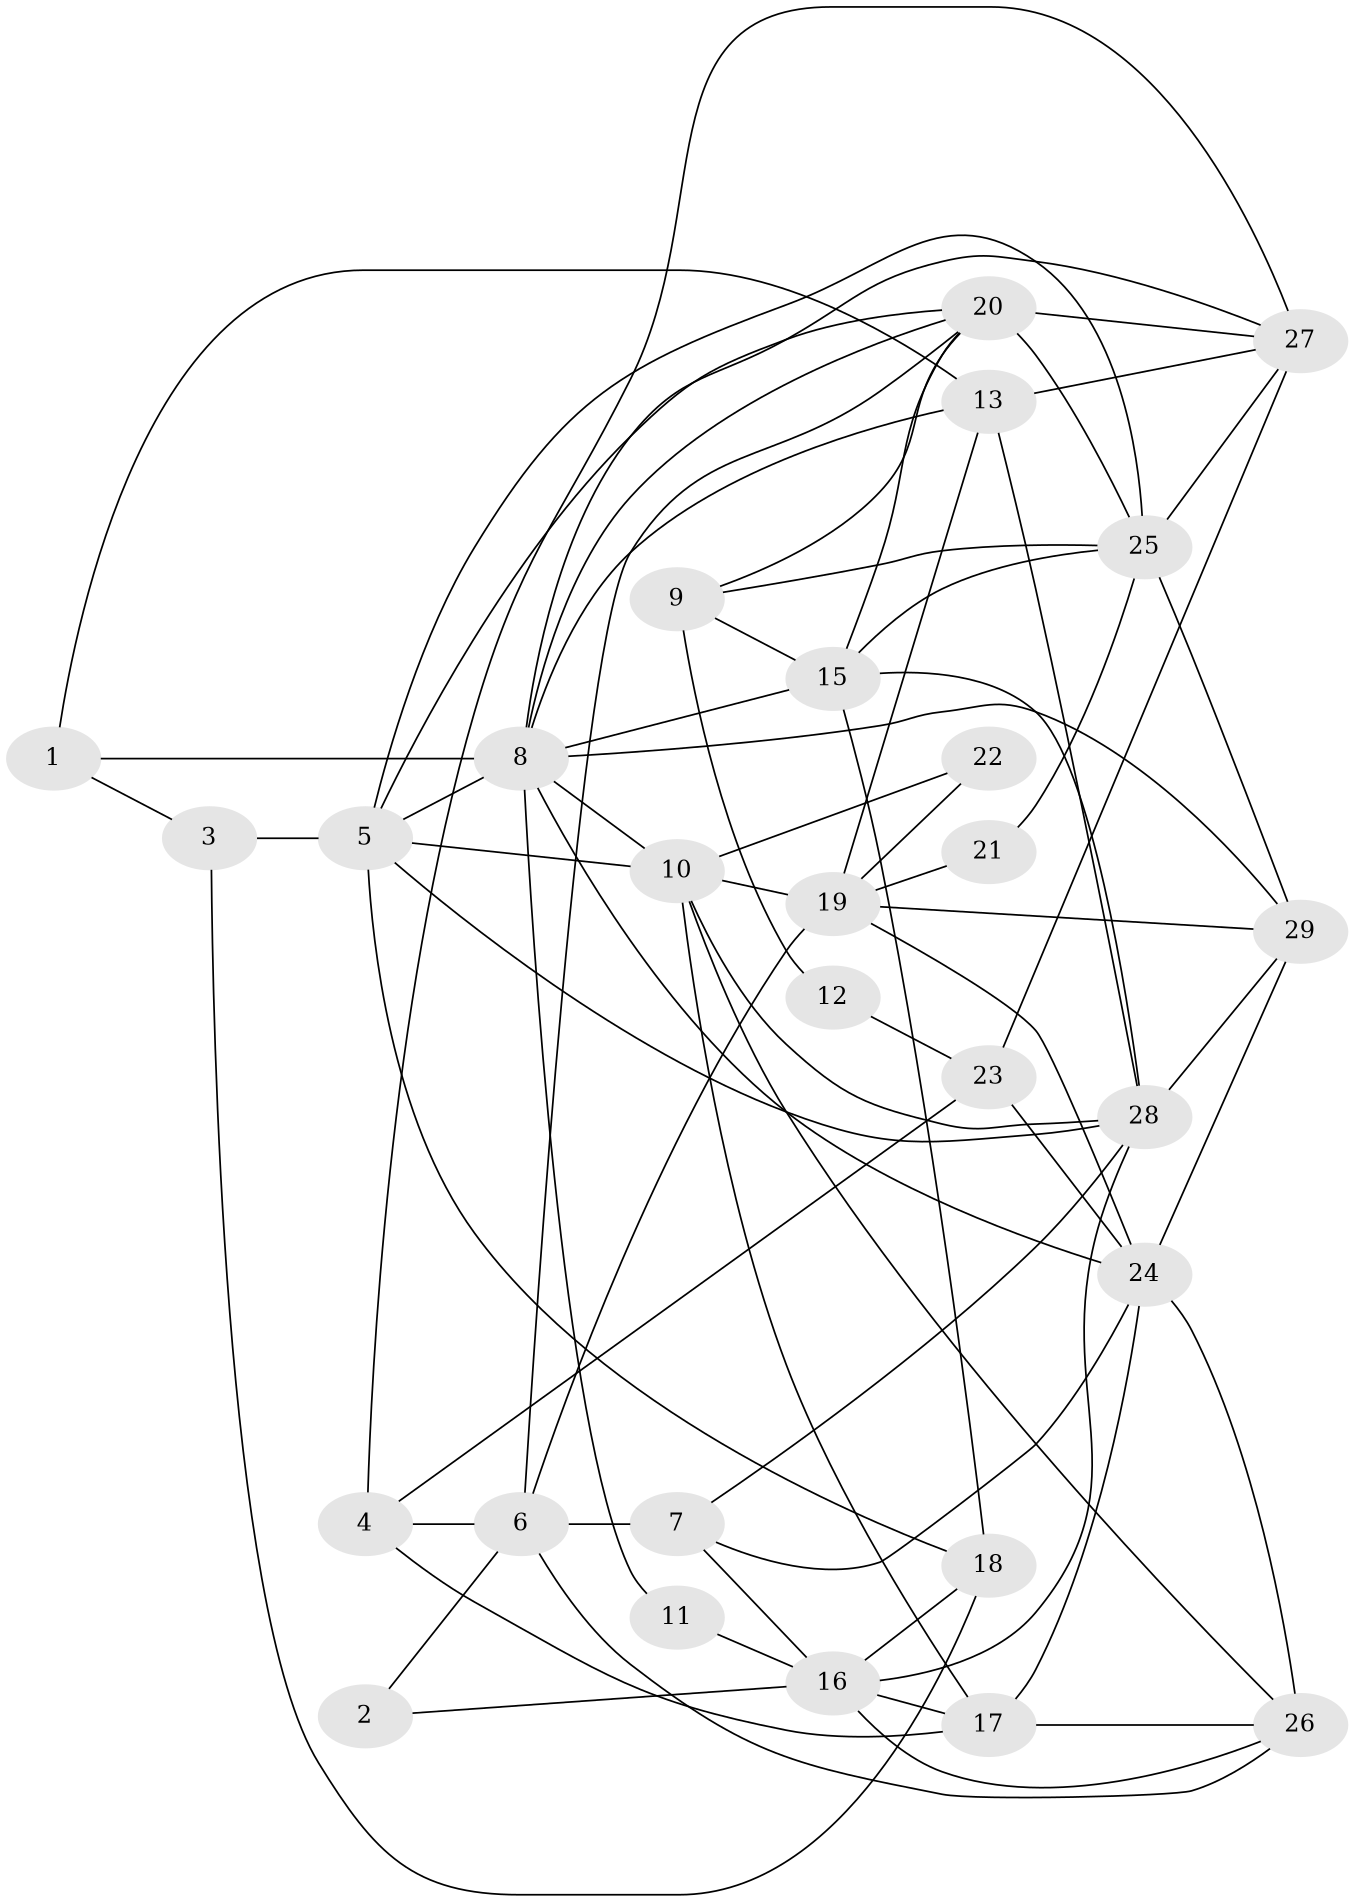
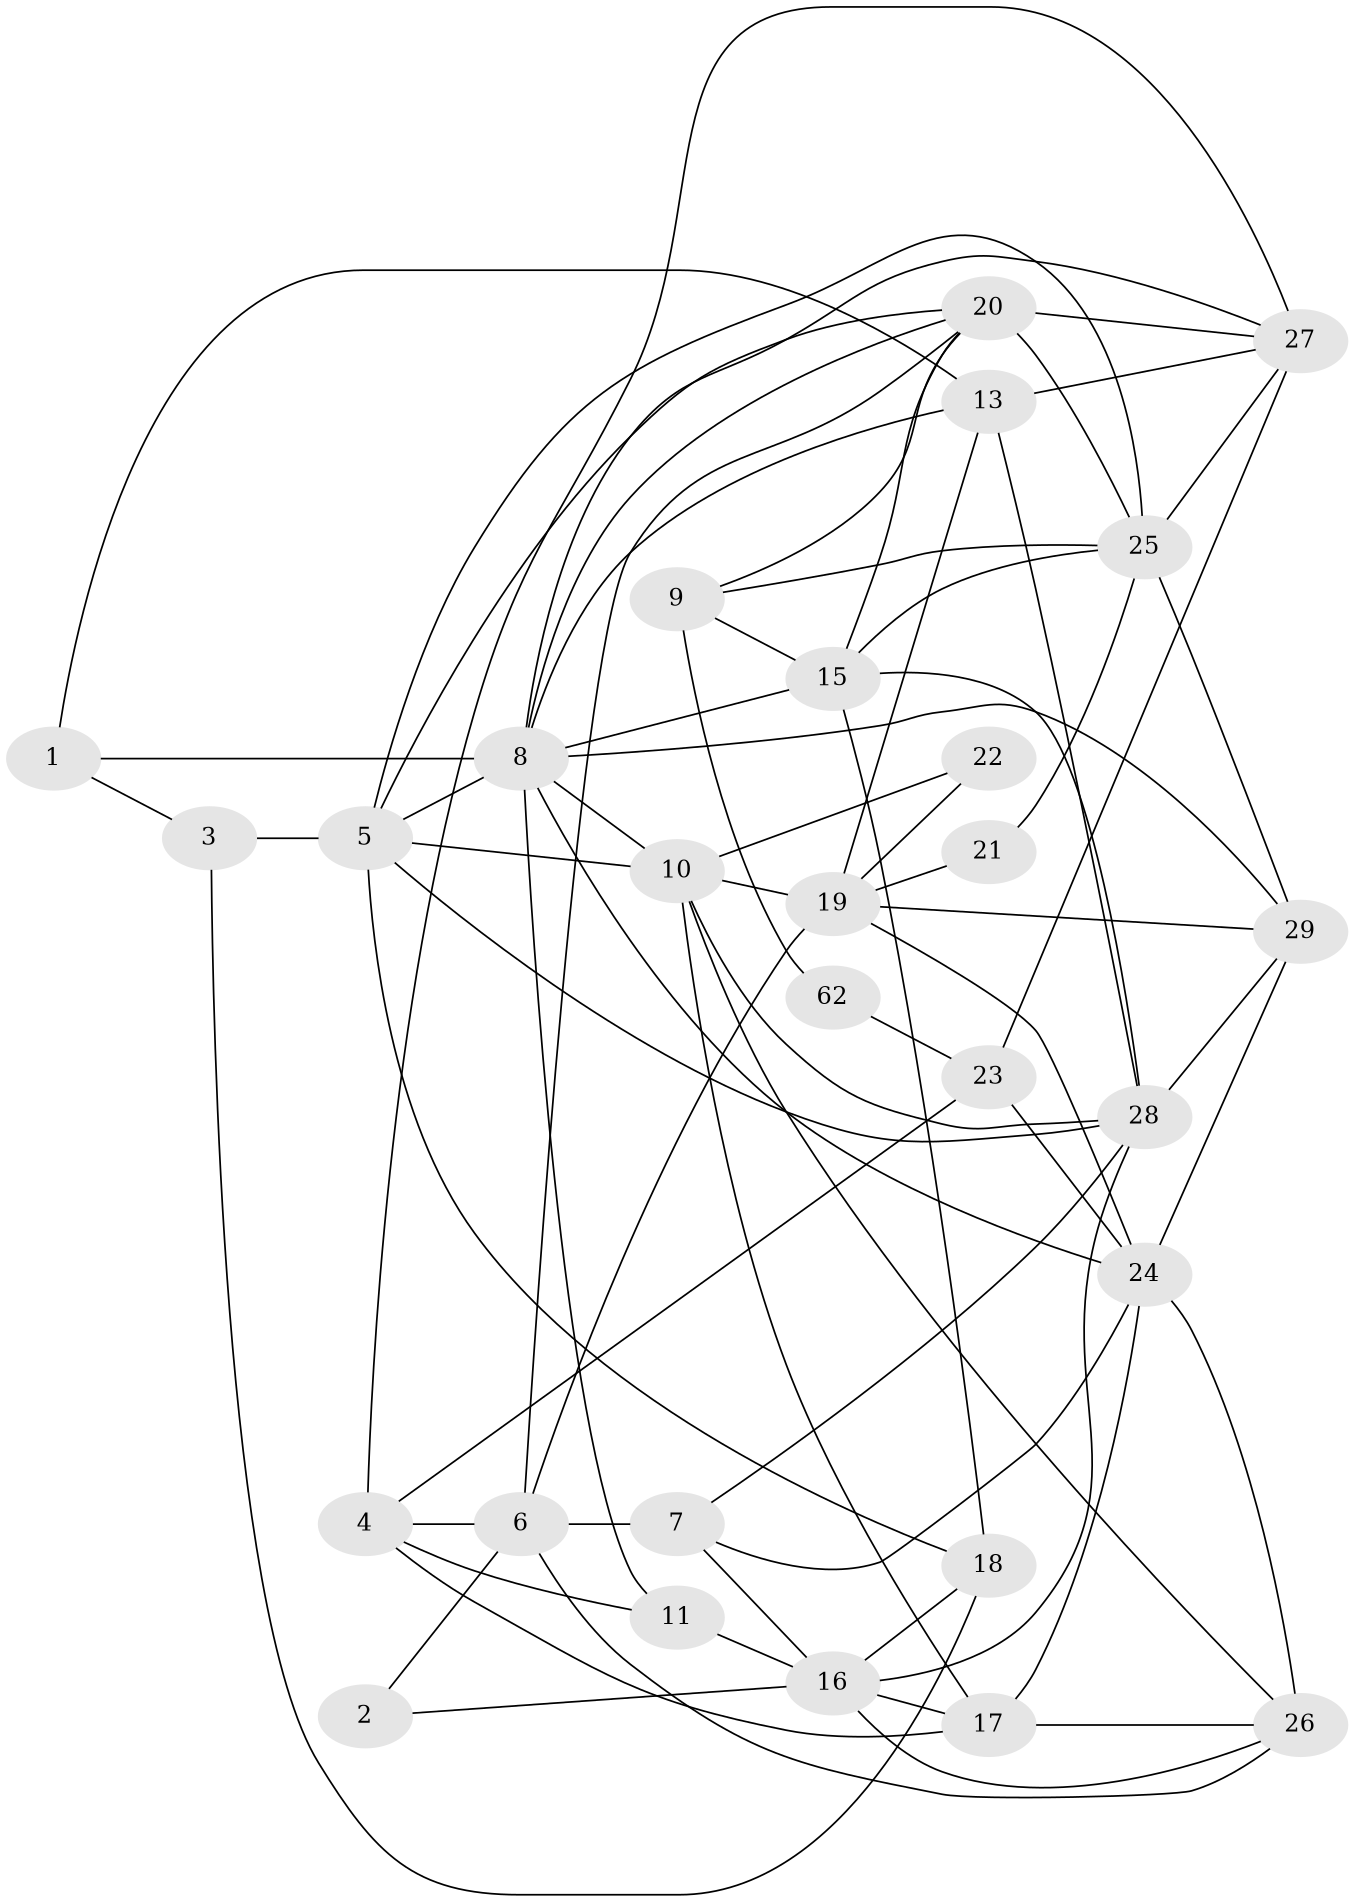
node "12": label "12" -> "62"
edge "4" -- "11": added
